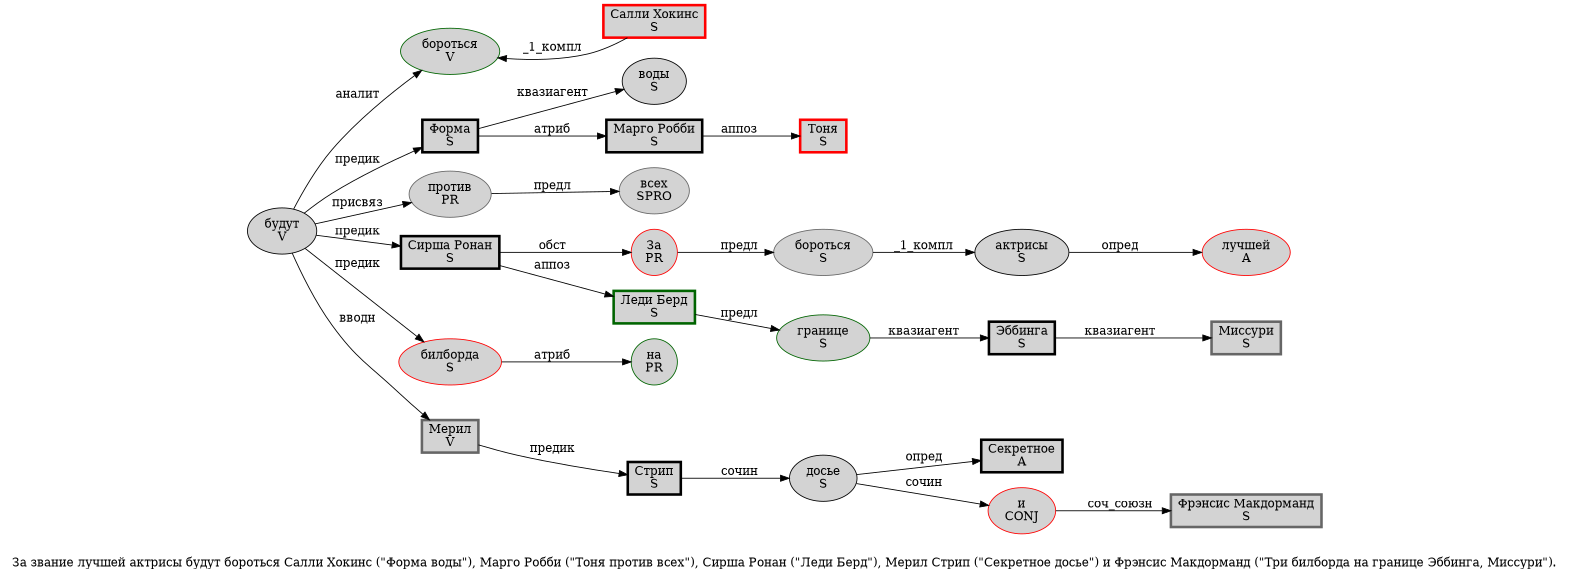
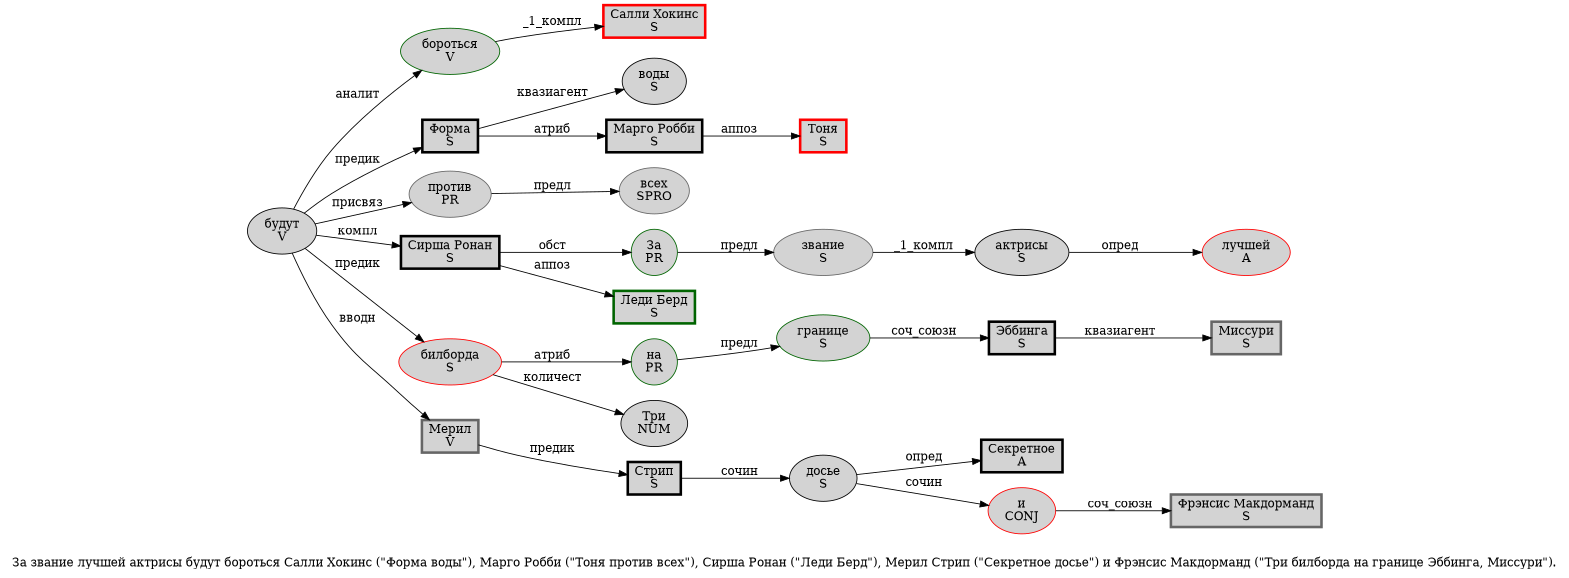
edge "Салли Хокинс S" -> "бороться V": reversed
edge "будут V" -> "Сирша Ронан S": label "предик" -> "компл"
node "За PR": color red -> darkgreen
node "бороться S": label "бороться S" -> "звание S"
edge "Леди Берд S" -> "границе S": now "на PR" -> "границе S"
edge "границе S" -> "Эббинга S": label "квазиагент" -> "соч_союзн"
node "Три NUM": added
